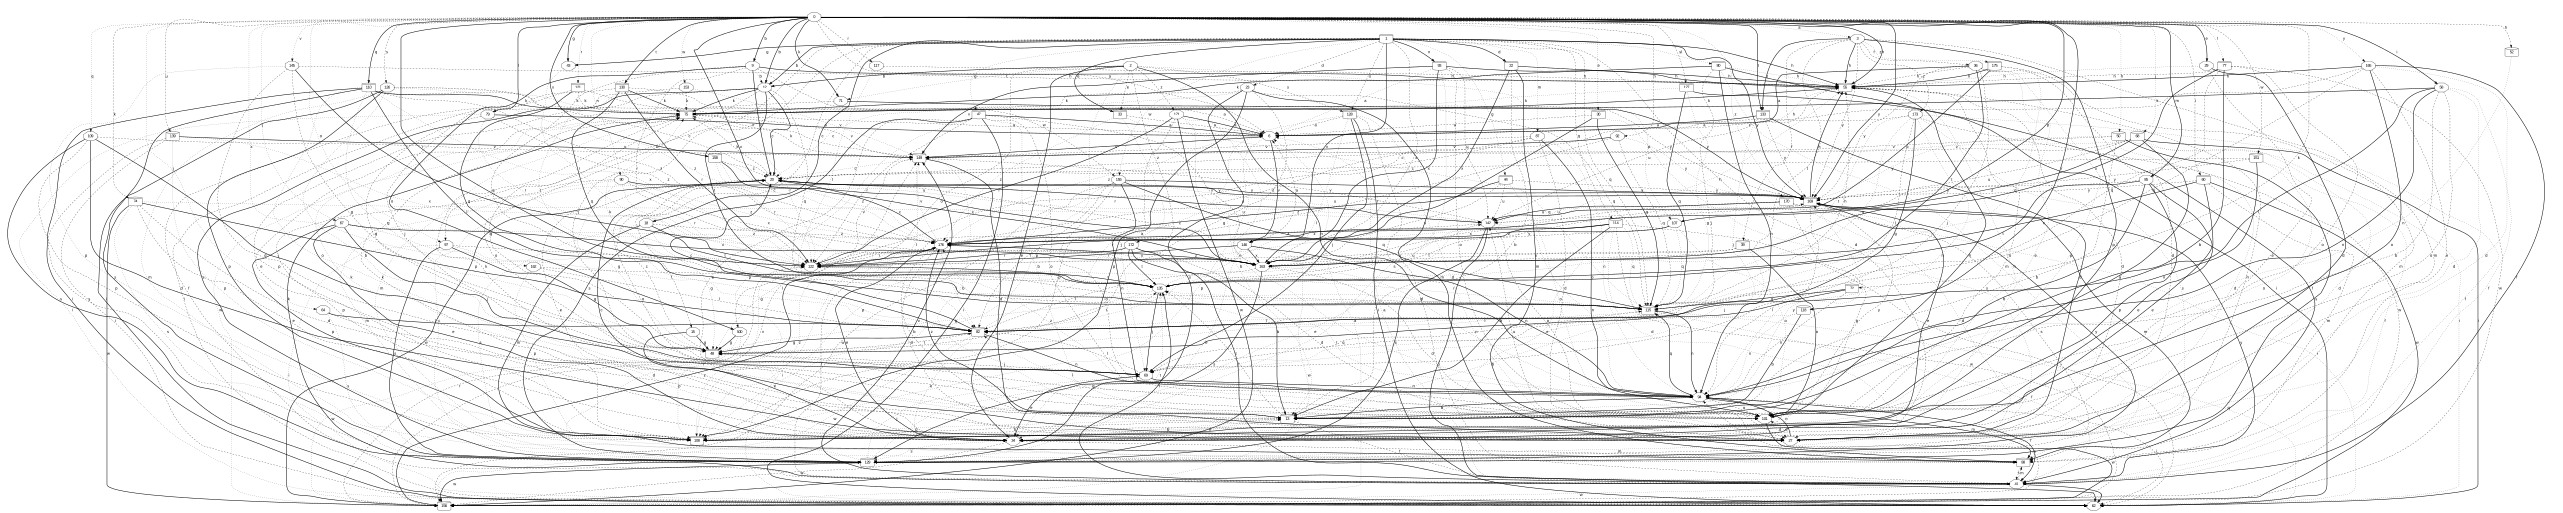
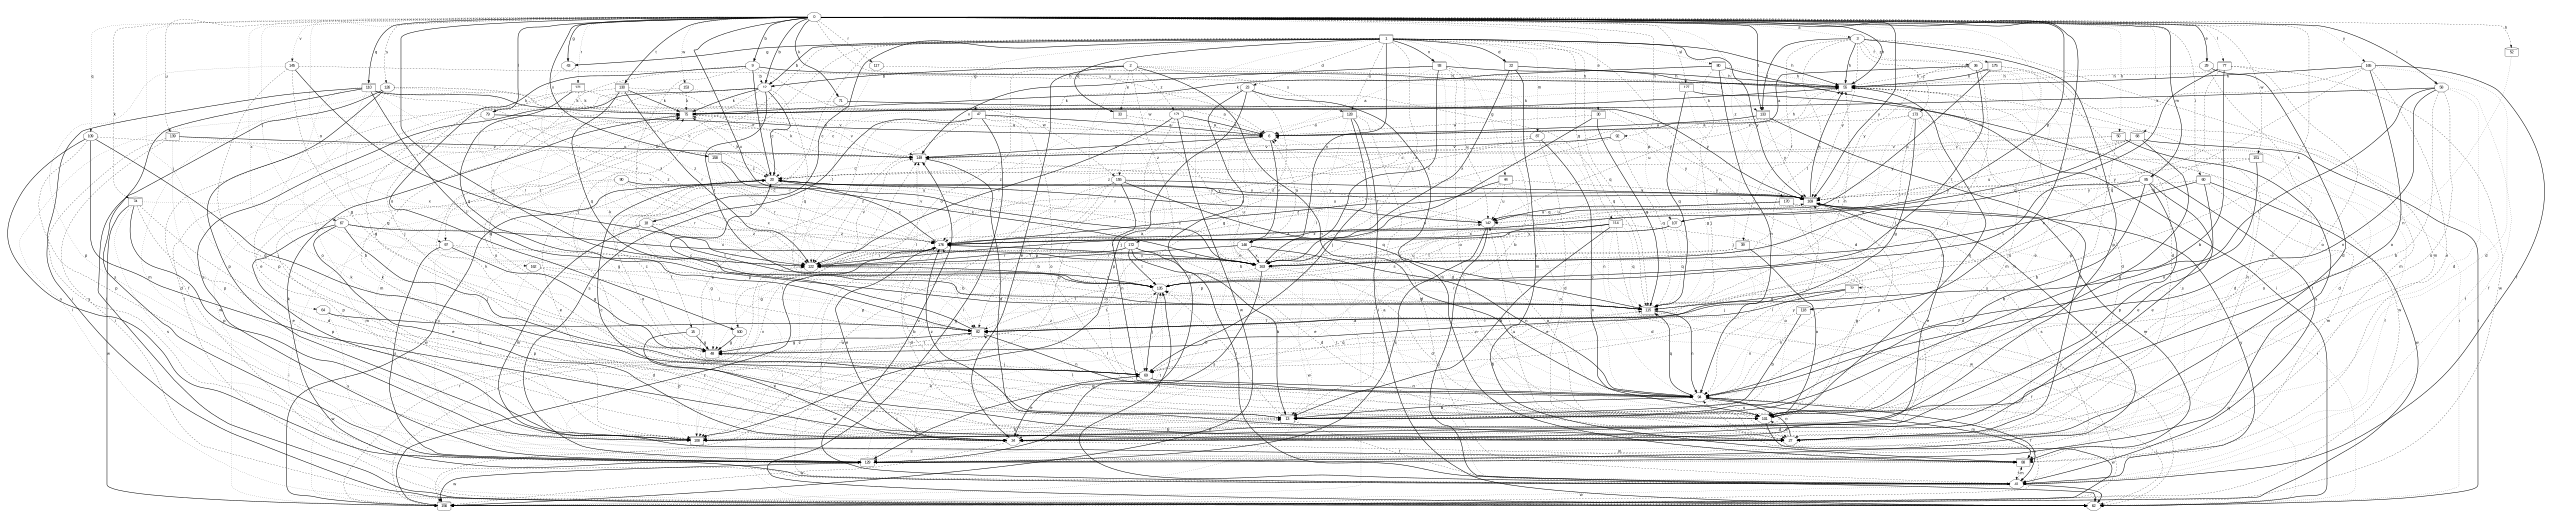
edge "0" -> "90": now "0" -> "142"
edge "2" -> "71": now "2" -> "133"
edge "74" -> "82": now "74" -> "108"
